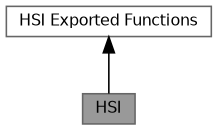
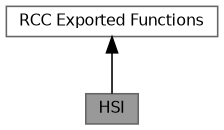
node "HSI Exported Functions": label "HSI Exported Functions" -> "RCC Exported Functions"
